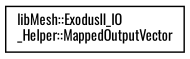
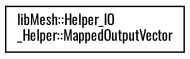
node "libMesh::ExodusII_IO _Helper::MappedOutputVector": label "libMesh::ExodusII_IO _Helper::MappedOutputVector" -> "libMesh::Helper_IO _Helper::MappedOutputVector"
